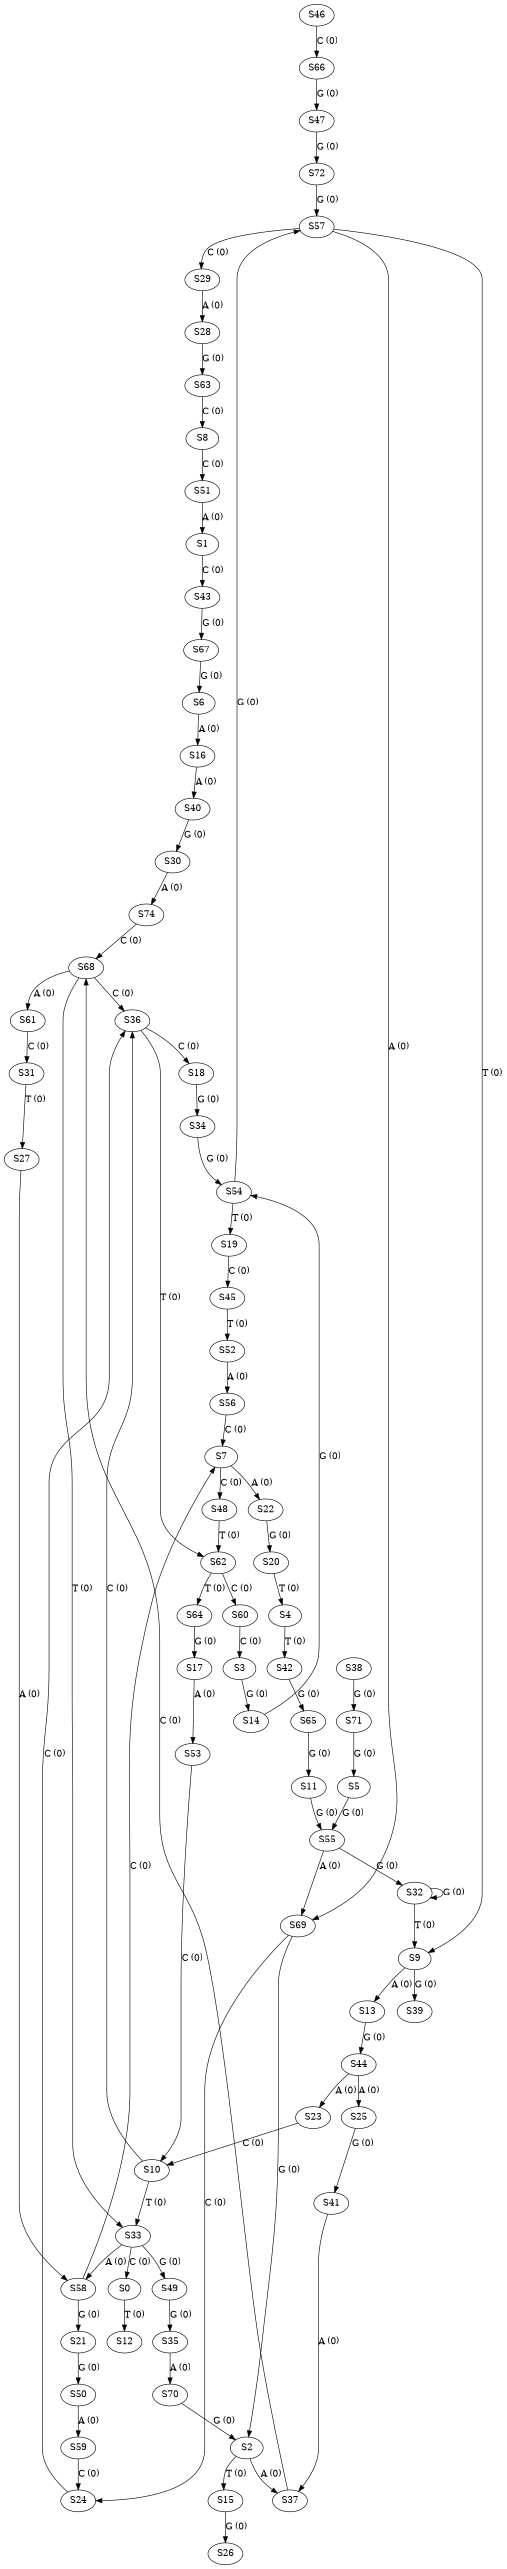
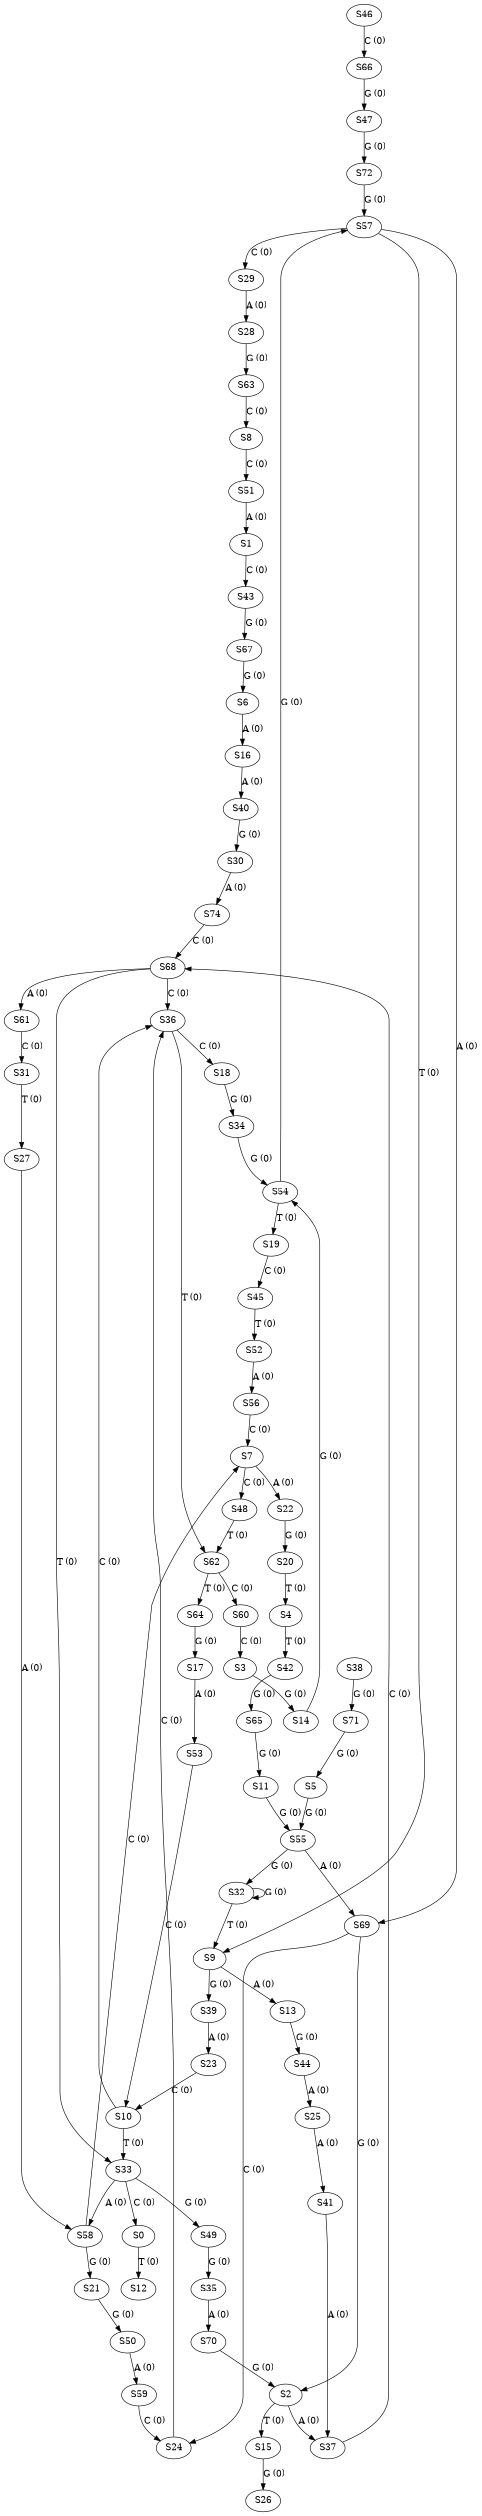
edge "S44" -> "S23": now "S39" -> "S23"
edge "S25" -> "S41": label "G (0)" -> "A (0)"
